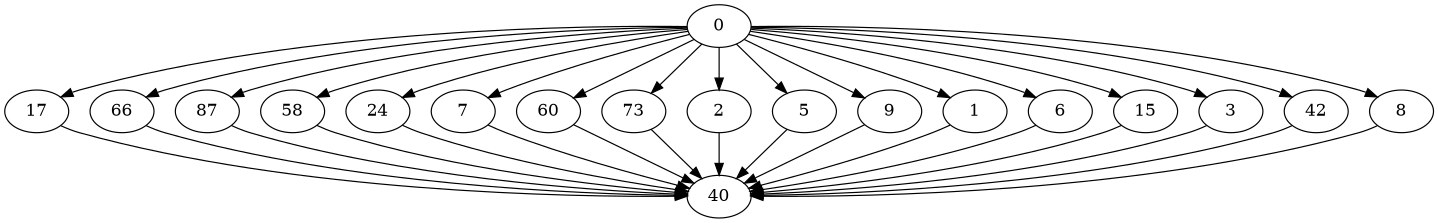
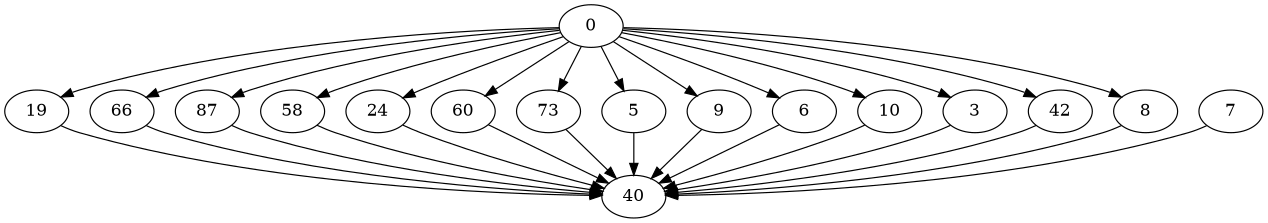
edge "0" -> "7": removed
node "17": label "17" -> "19"
node "2": removed
node "1": removed
node "15": label "15" -> "10"
